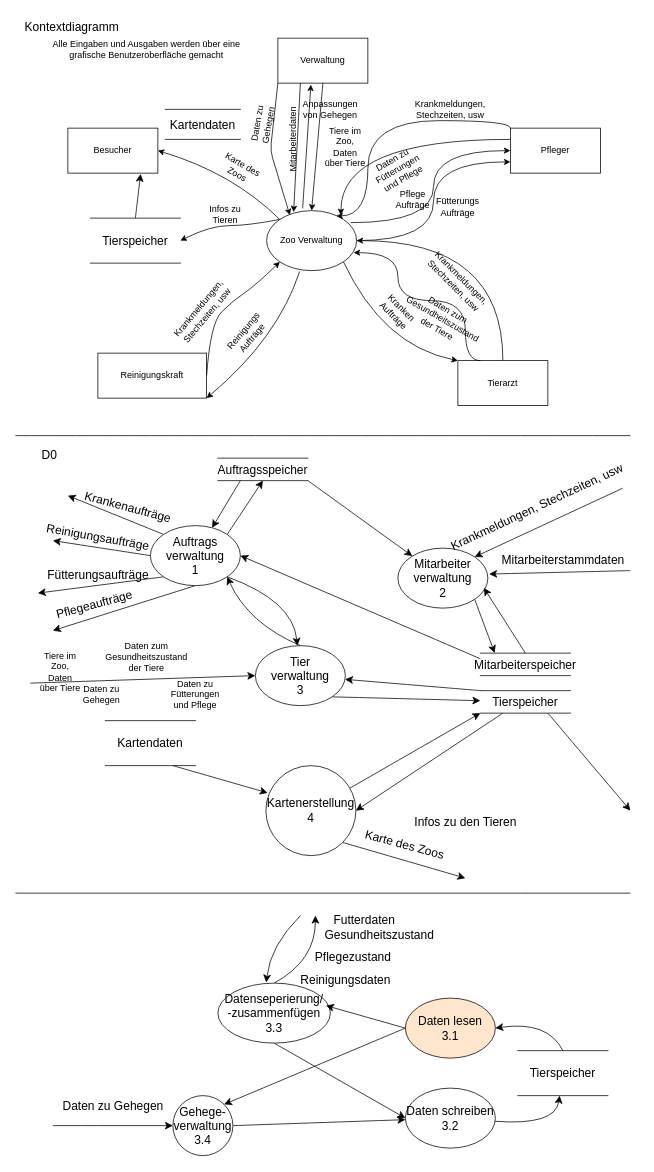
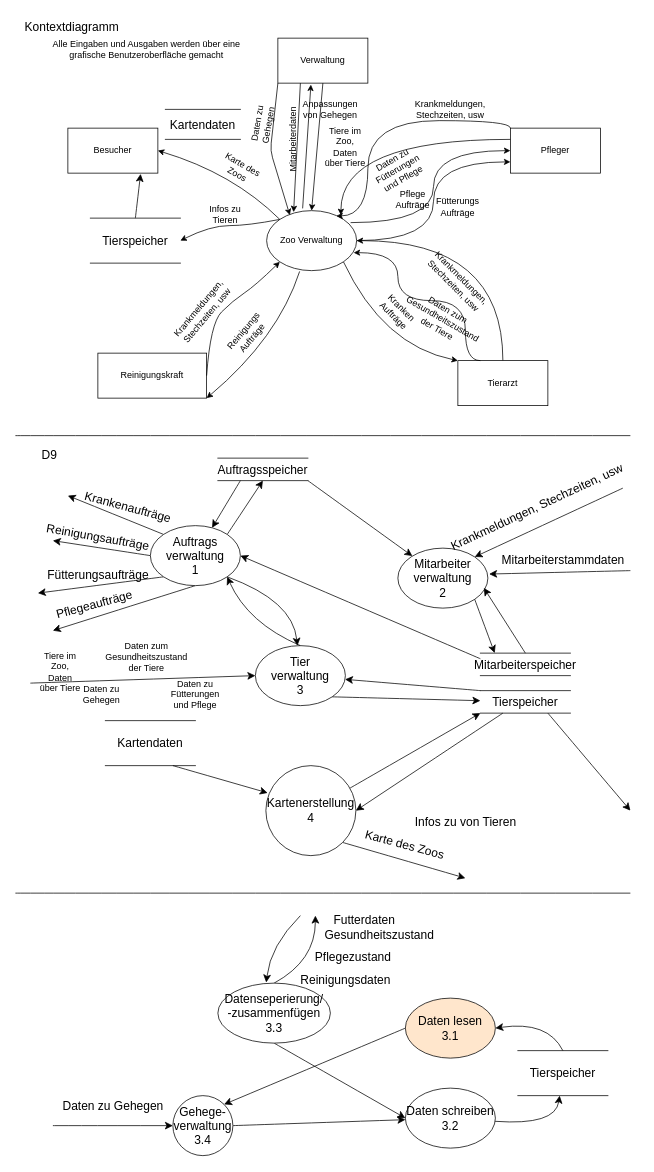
node "D0": label "D0" -> "D9"
node "Infos zu den Tieren": label "Infos zu den Tieren" -> "Infos zu von Tieren"
edge "Daten lesen 3.1" -> "Datenseperierung/ -zusammenfügen 3.3": removed
